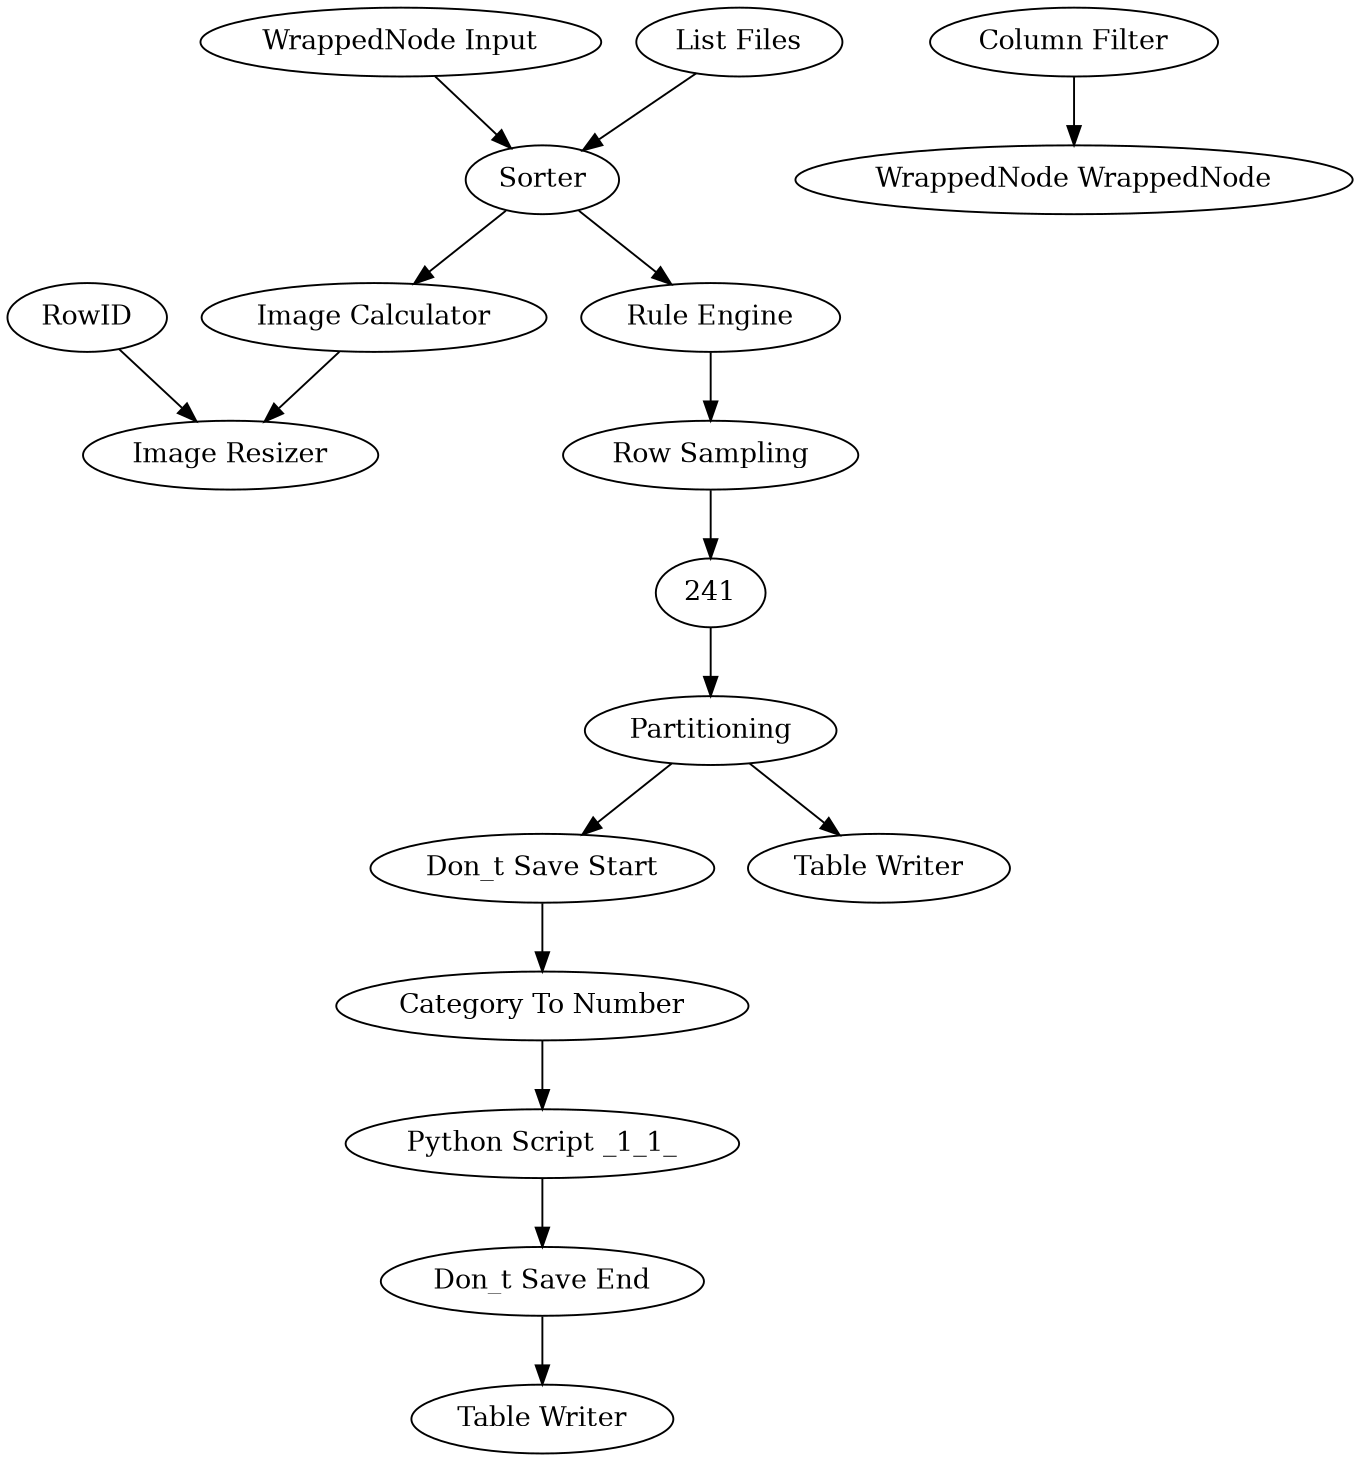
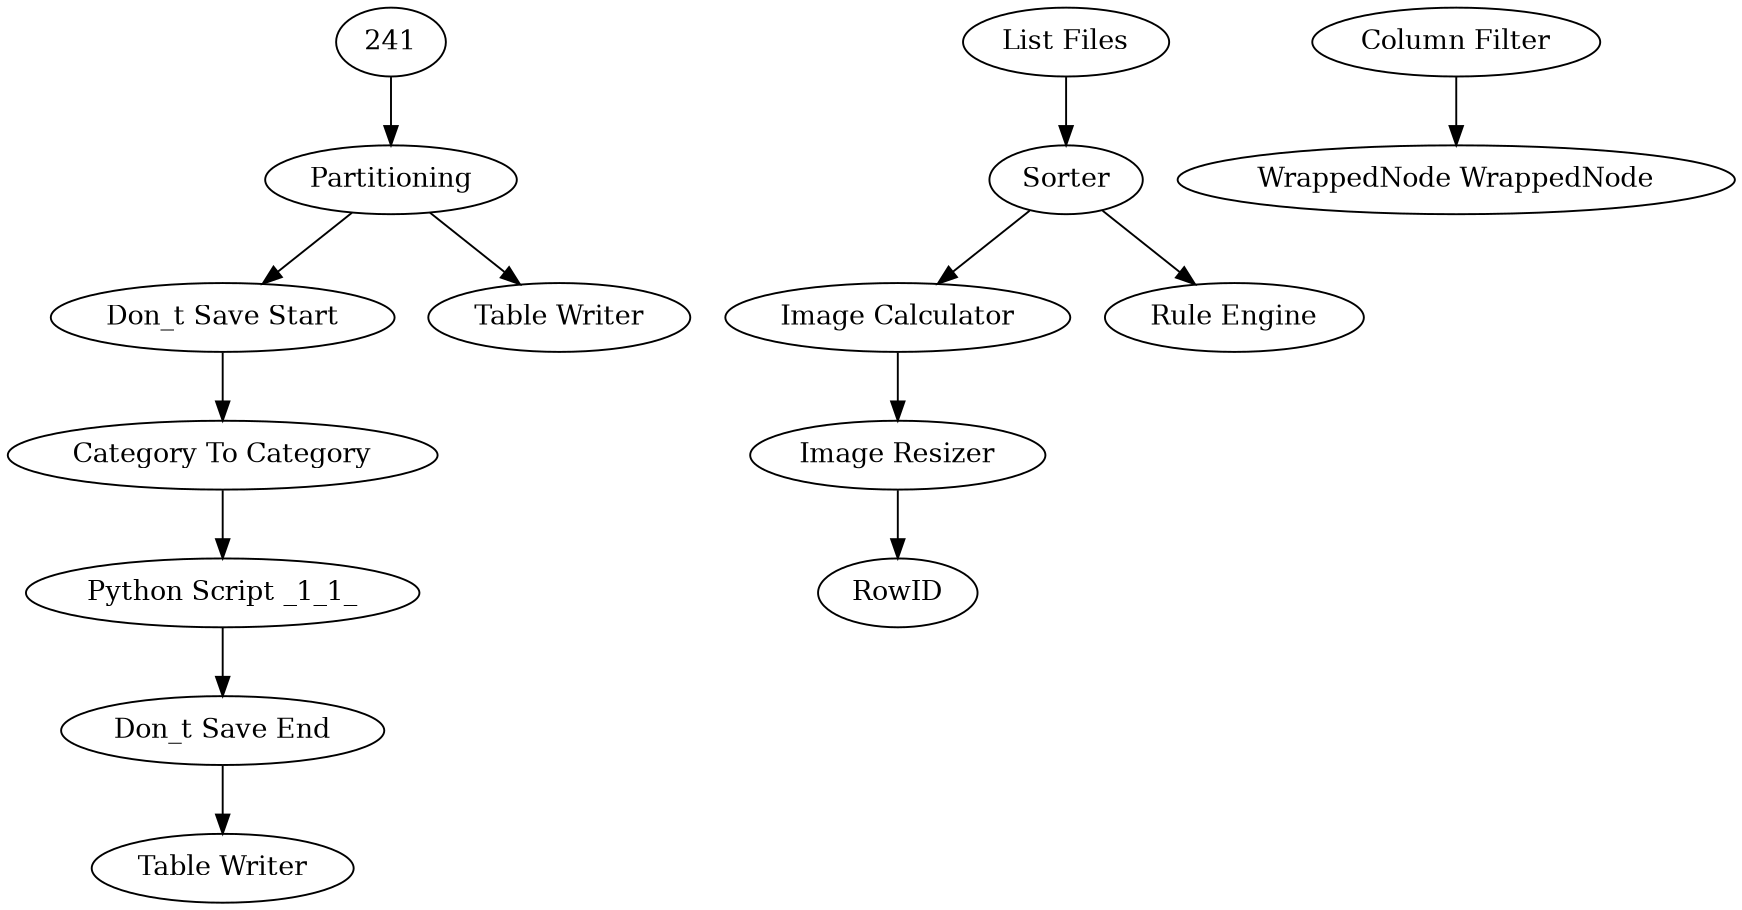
node "WrappedNode Input": removed
edge "RowID" -> "Image Resizer": reversed
node "Row Sampling": removed
node "Category To Number": label "Category To Number" -> "Category To Category"
